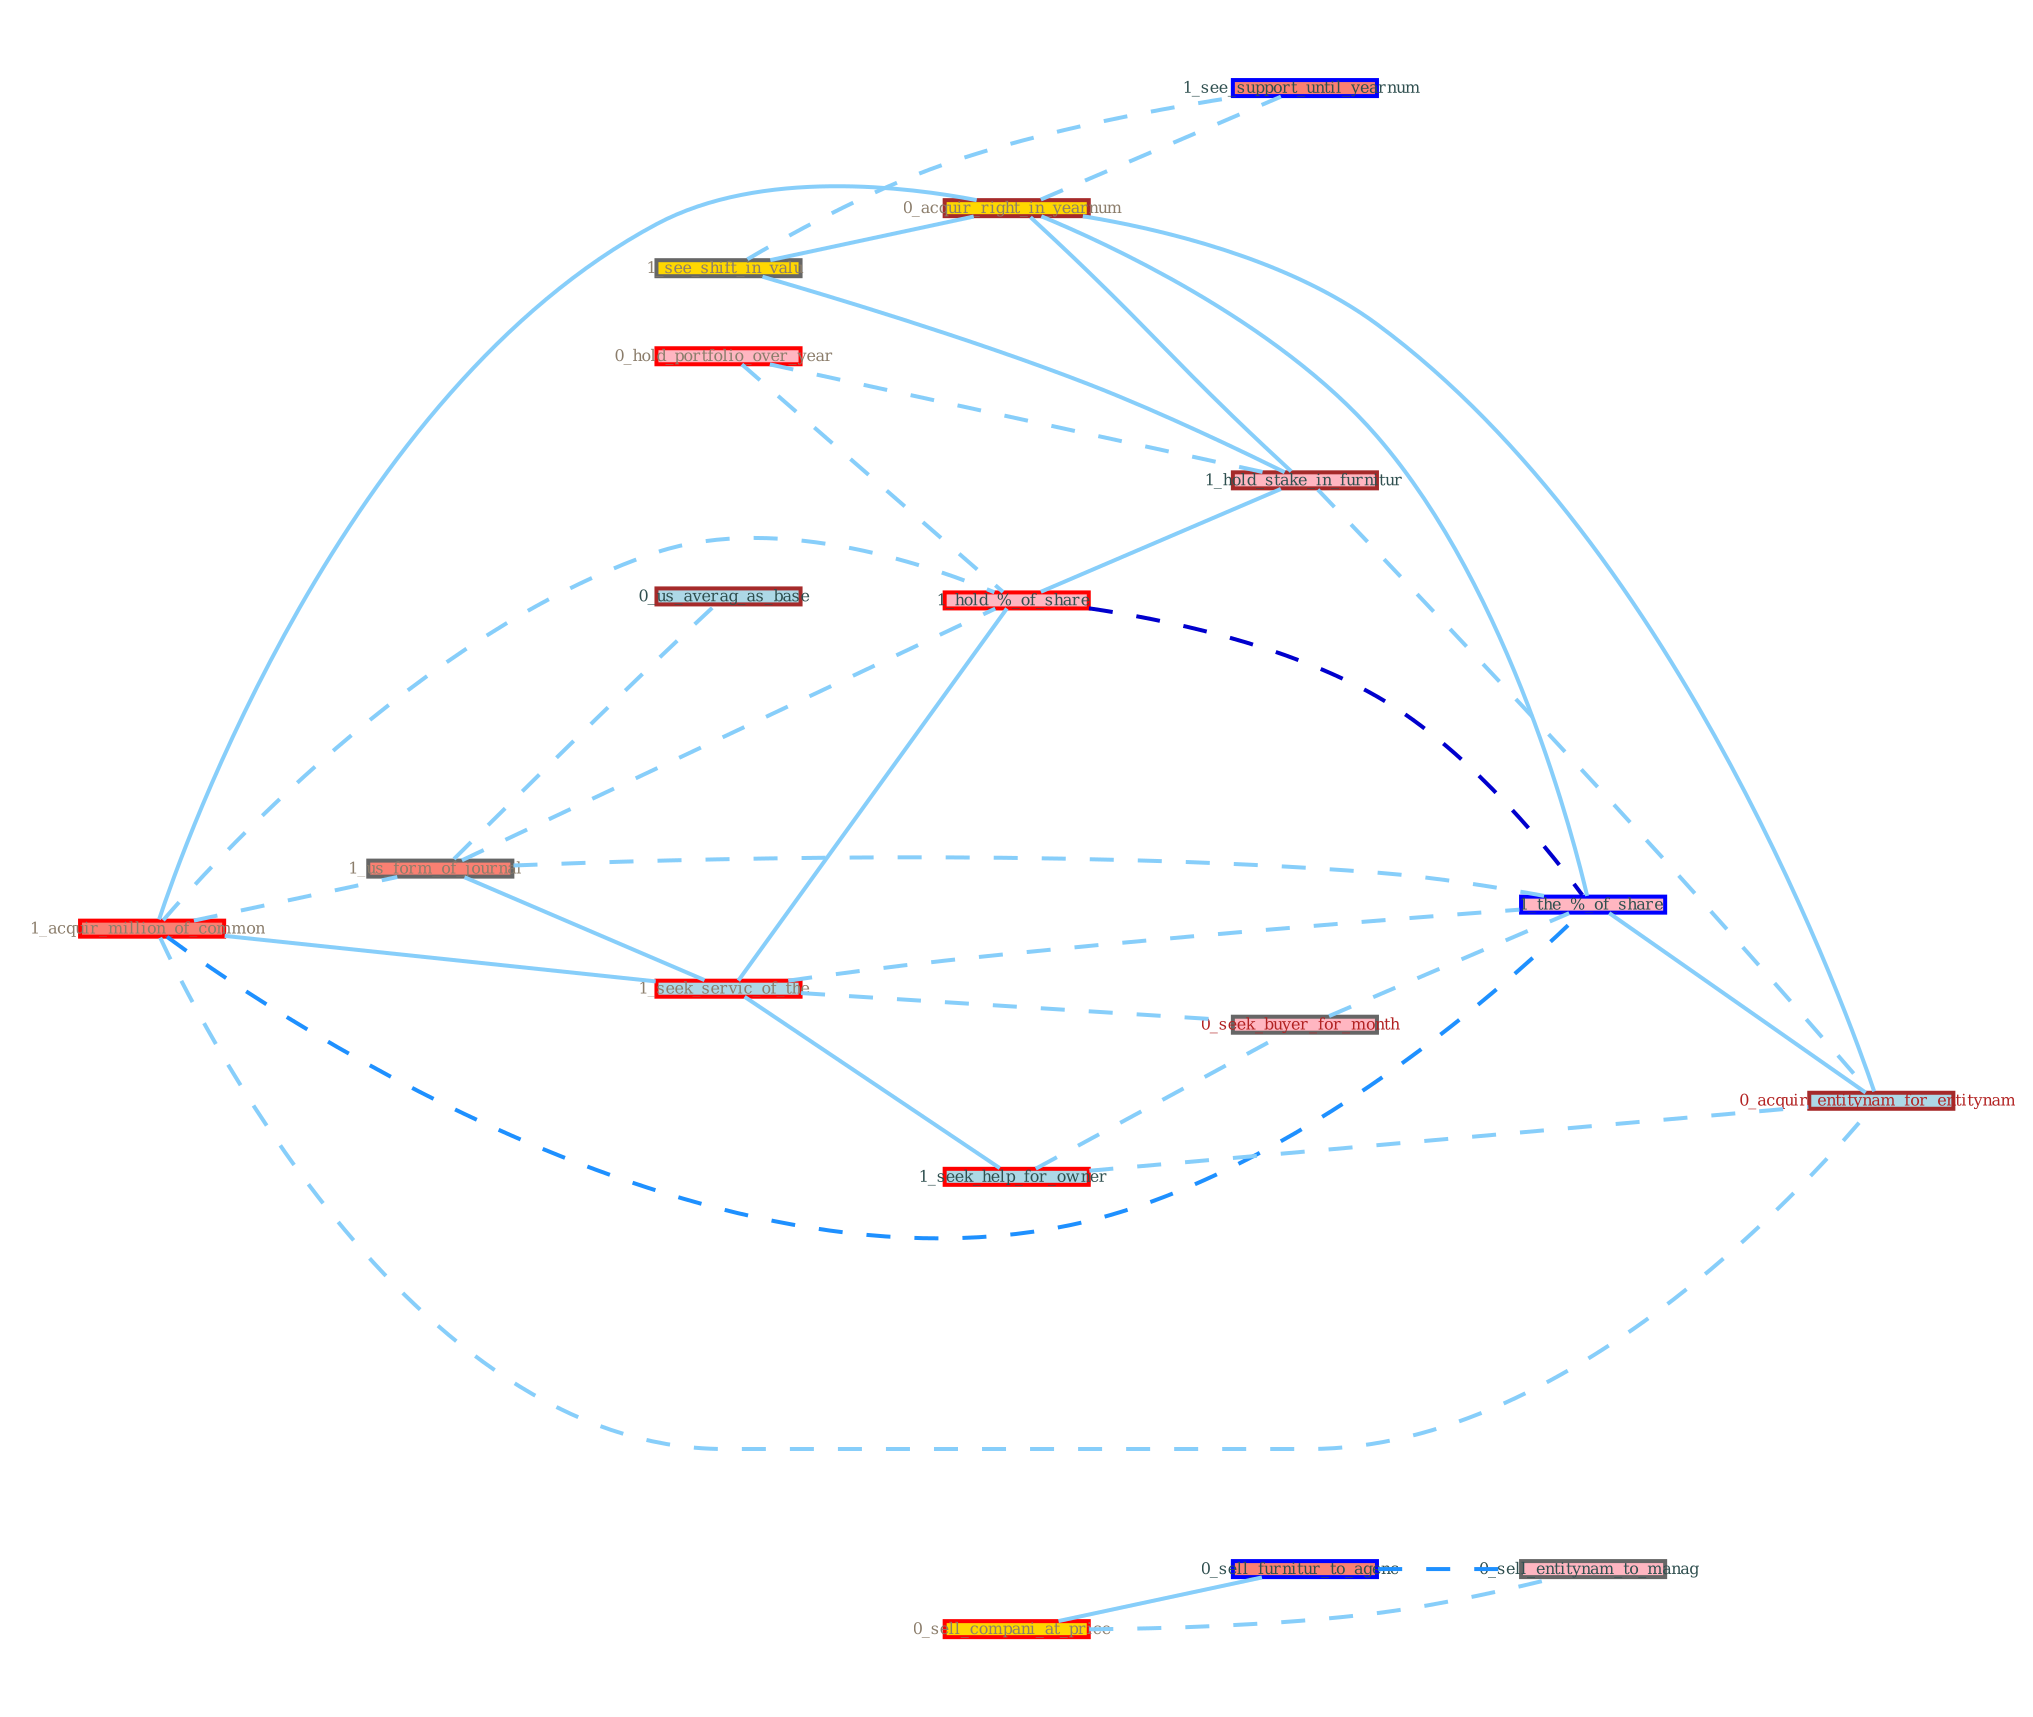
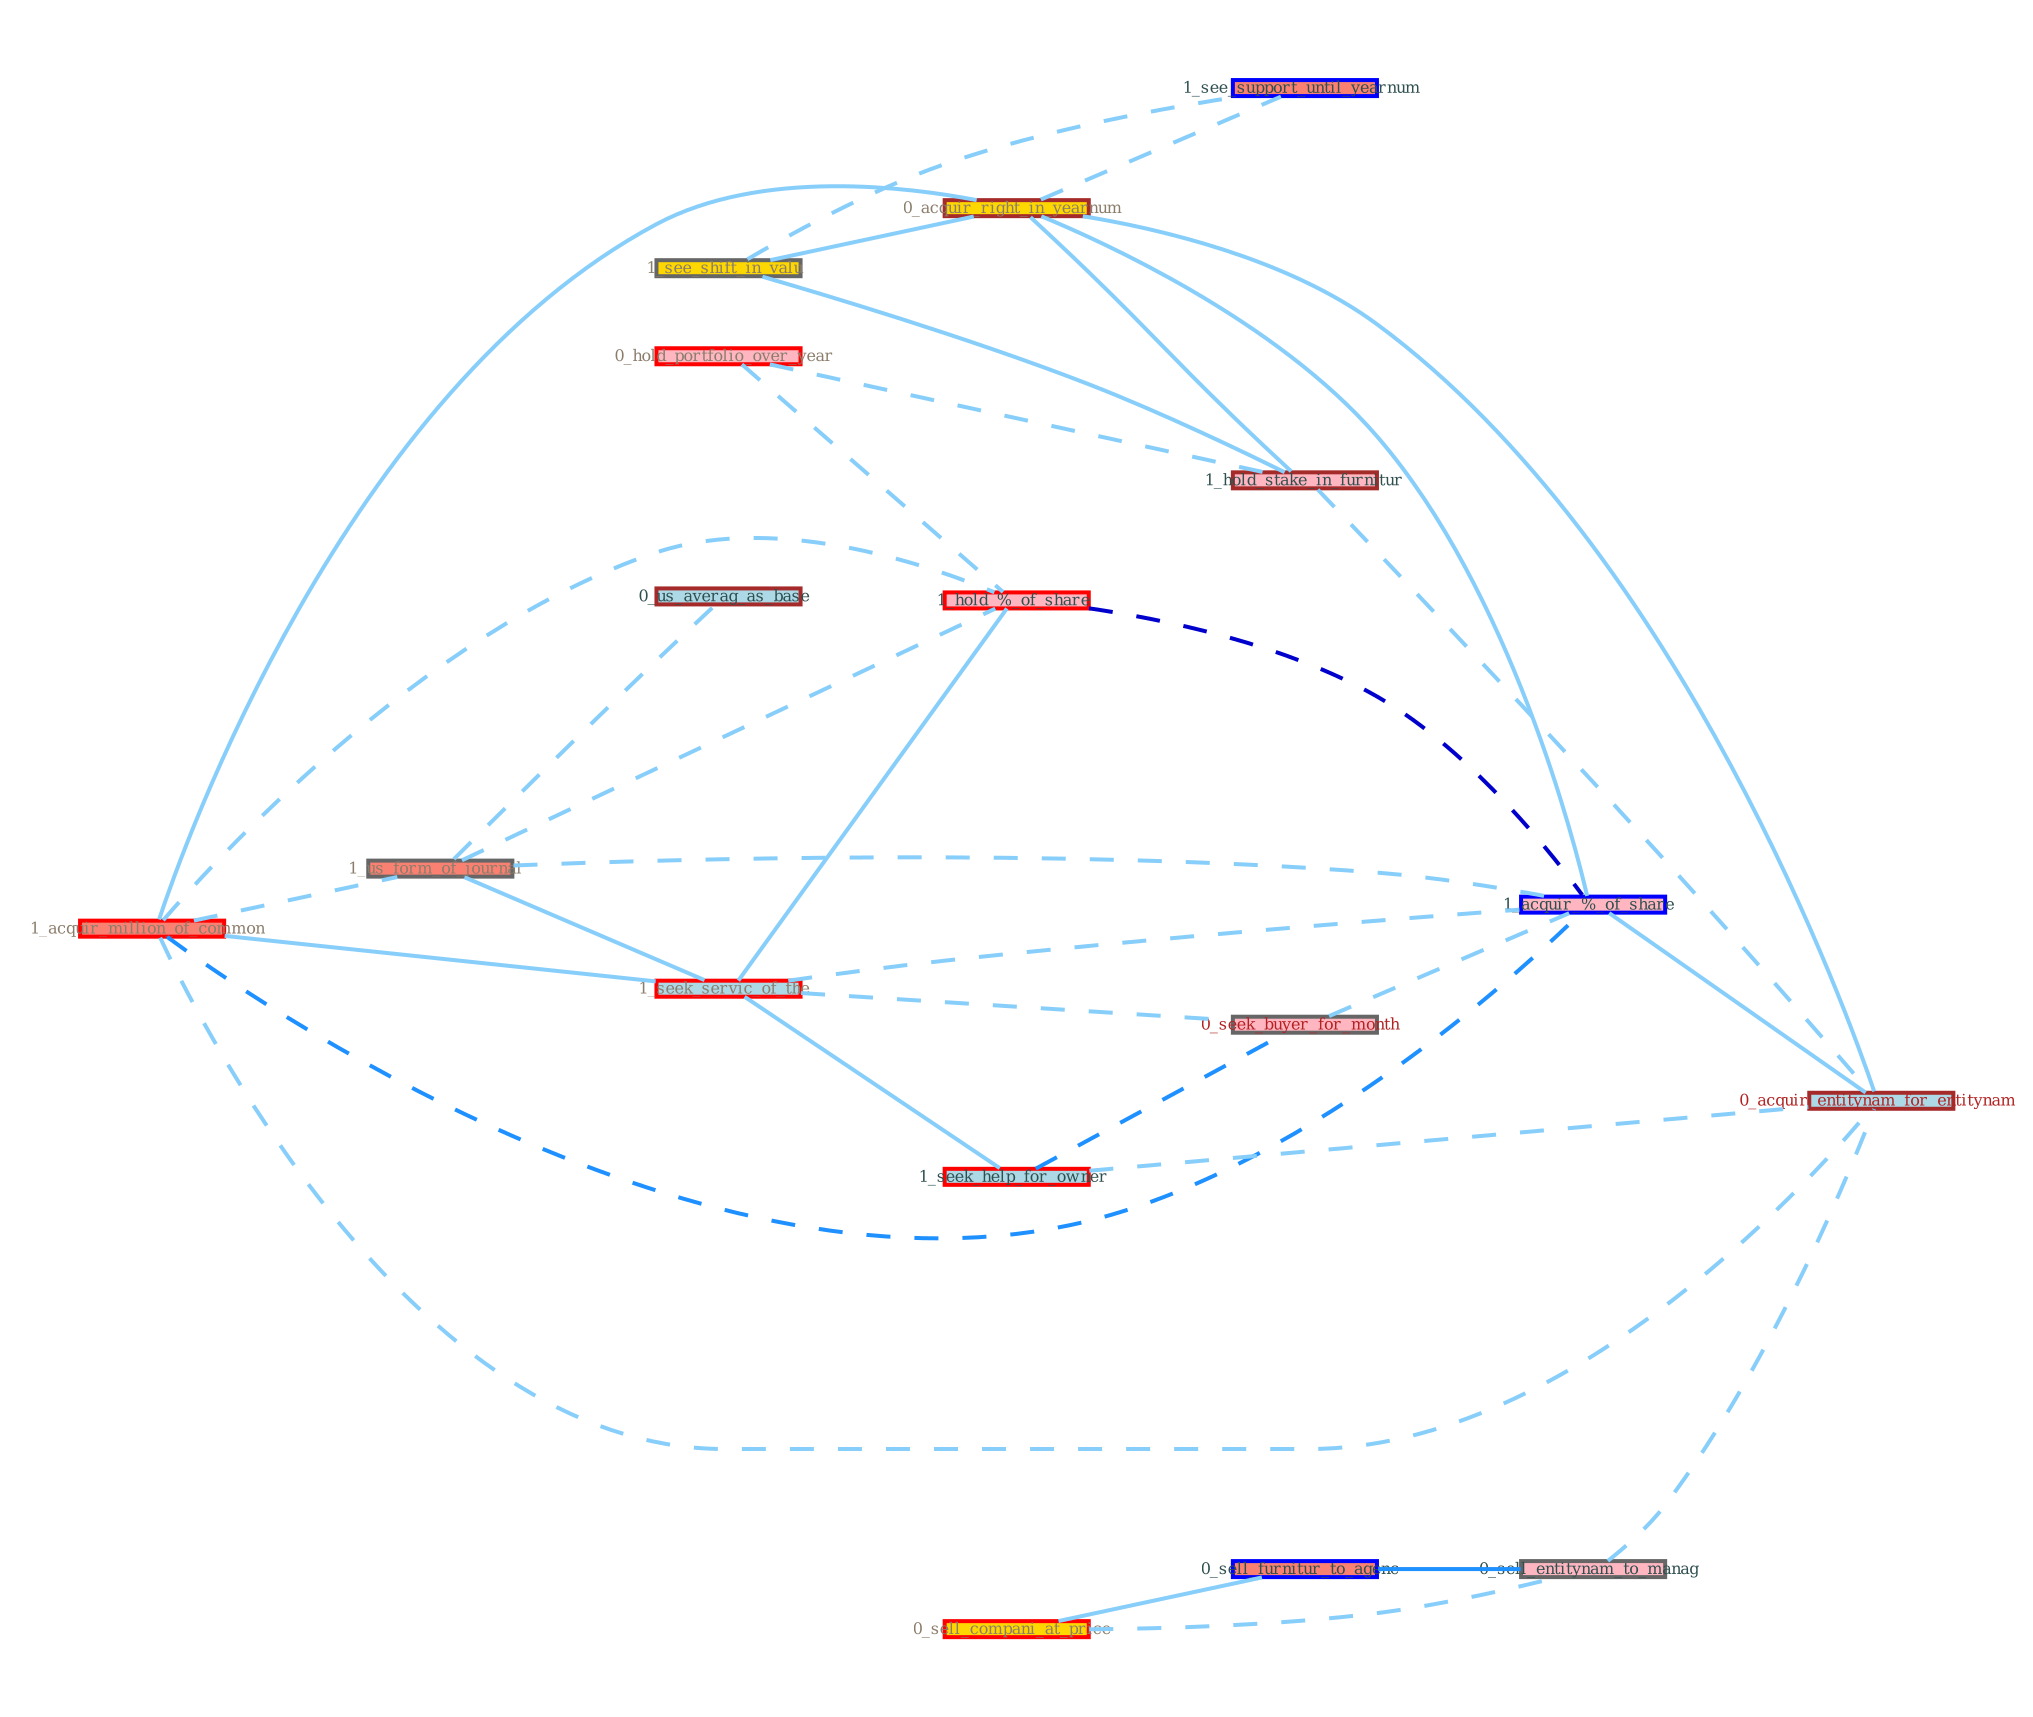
edge "1_hold_stake_in_furnitur" -- "1_hold_%_of_share": removed
node "1_the_%_of_share": label "1_the_%_of_share" -> "1_acquir_%_of_share"
edge "0_seek_buyer_for_month" -- "1_seek_help_for_owner": color #87cefa -> #1e90ff
edge "0_acquir_entitynam_for_entitynam" -- "0_sell_entitynam_to_manag": added
edge "0_sell_furnitur_to_agenc" -- "0_sell_entitynam_to_manag": style dashed -> solid
